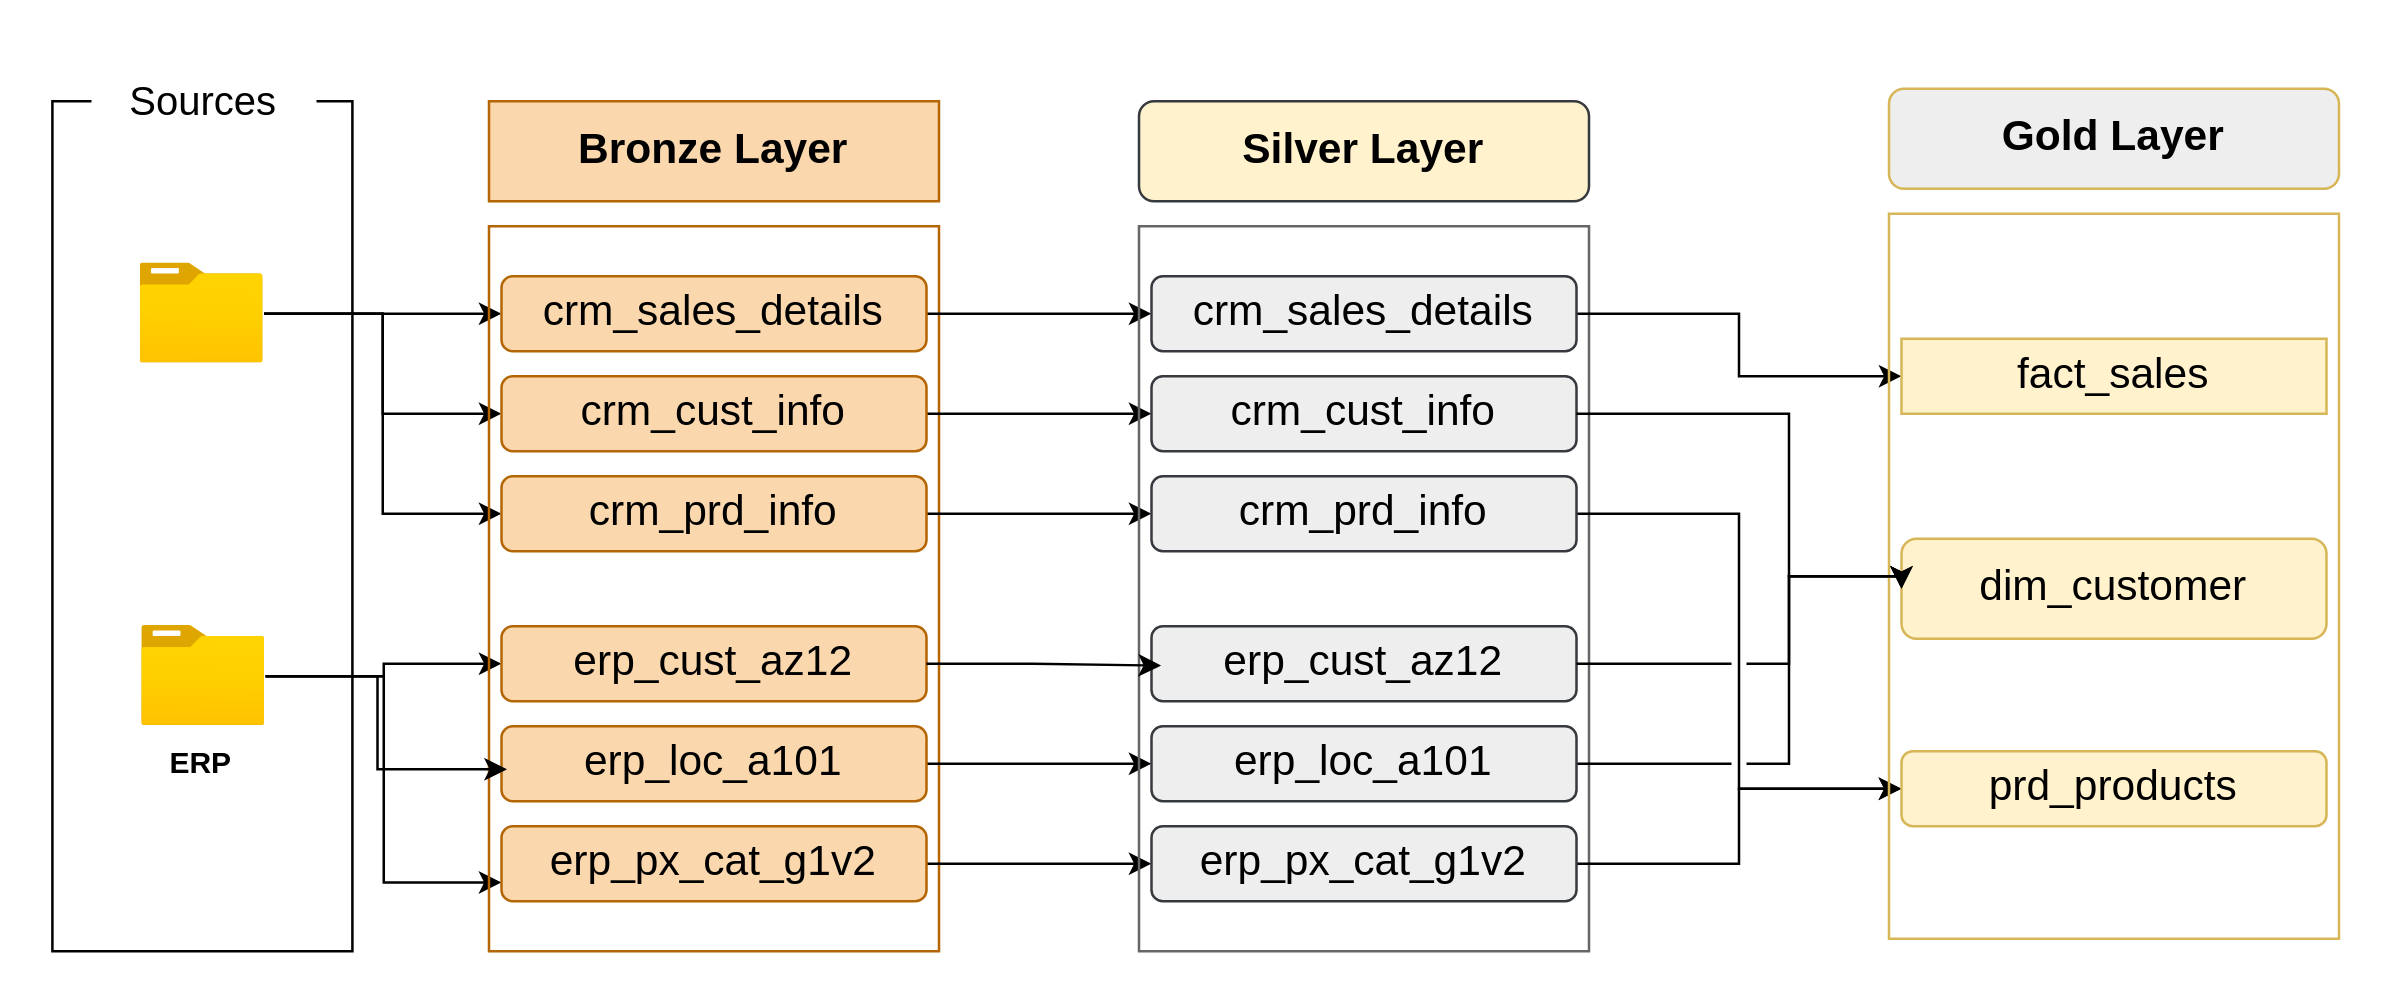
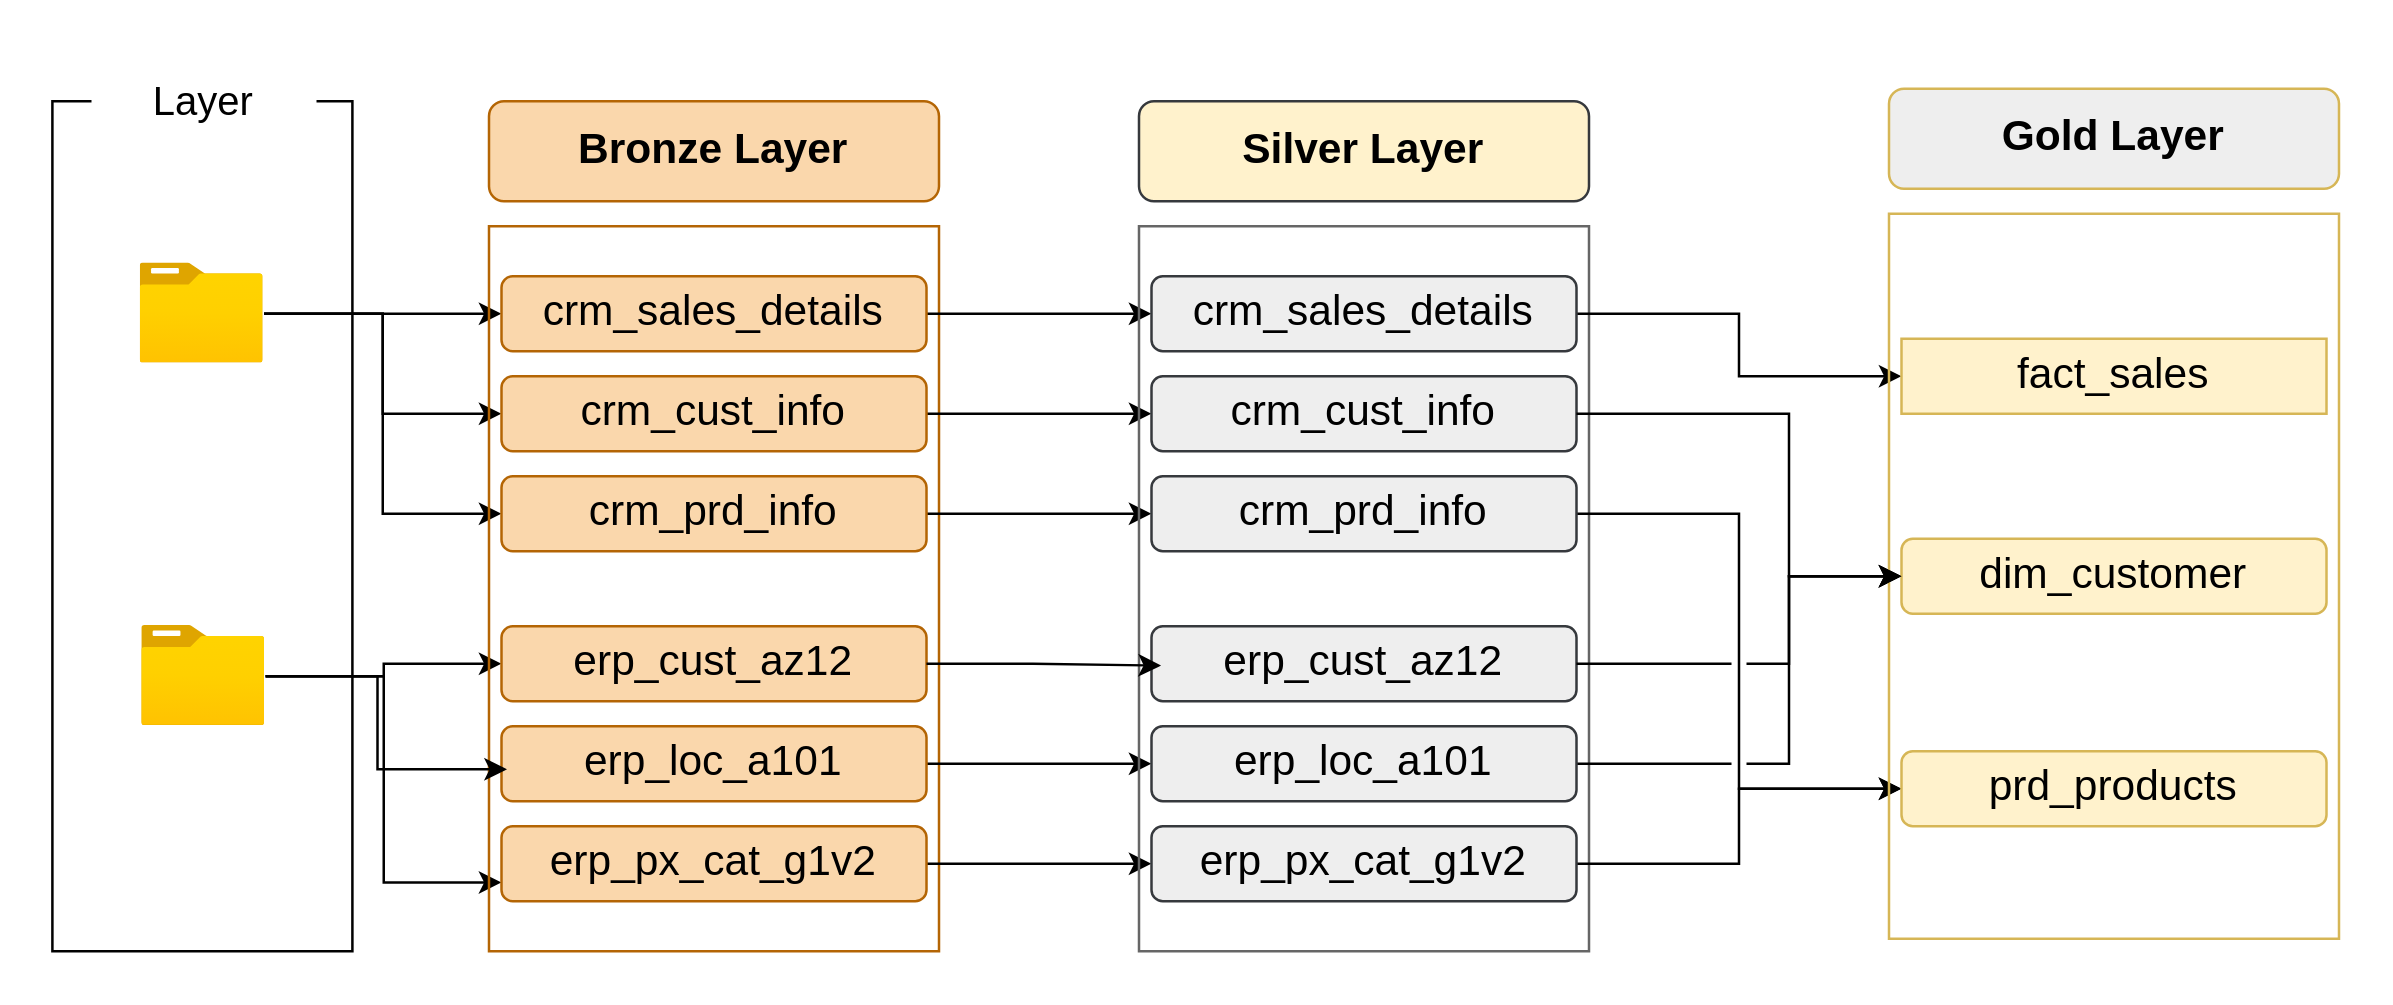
node "Sources": label "Sources" -> "Layer"
node "Bronze Layer": shape rectangle -> rounded rectangle
node "dim_customer": size 425x100 -> 425x75
node "ERP": removed
